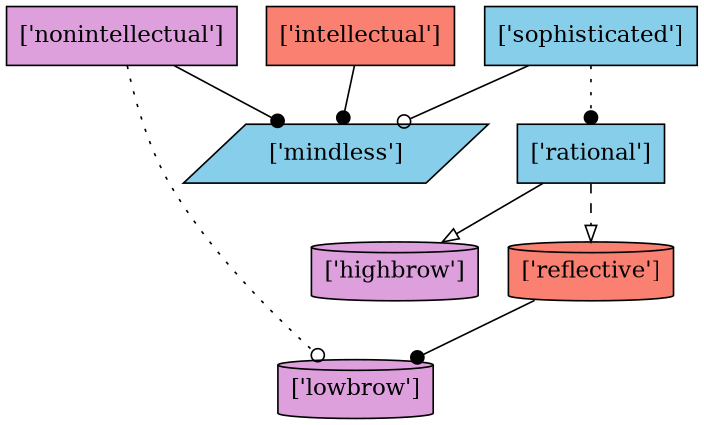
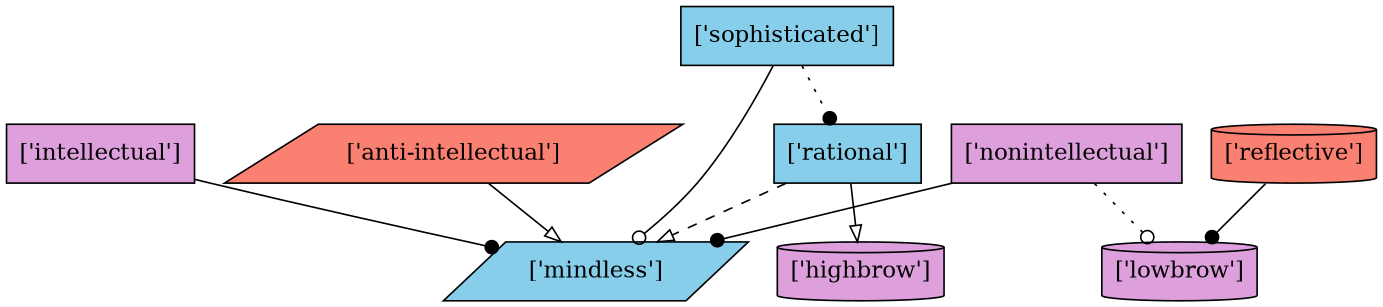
node "['intellectual']": fillcolor salmon -> plum
node "['anti-intellectual']": added
edge "['rational']" -> "['reflective']": now "['rational']" -> "['mindless']"
